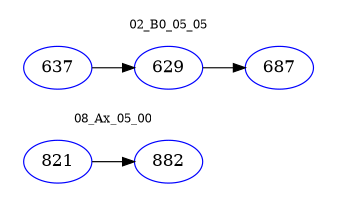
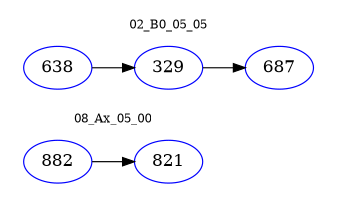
node "637": label "637" -> "638"
node "629": label "629" -> "329"
edge "821" -> "882": reversed
